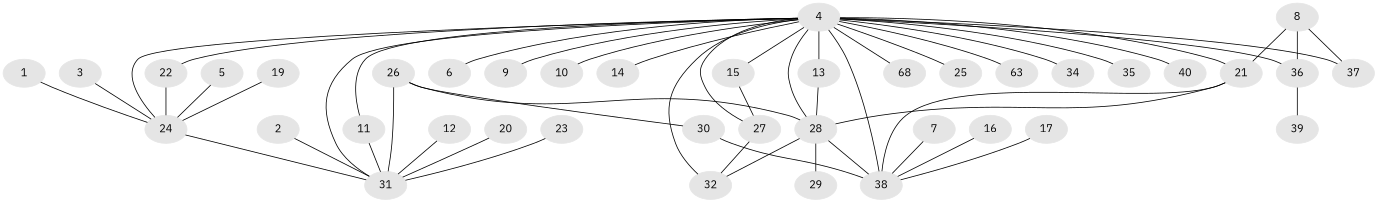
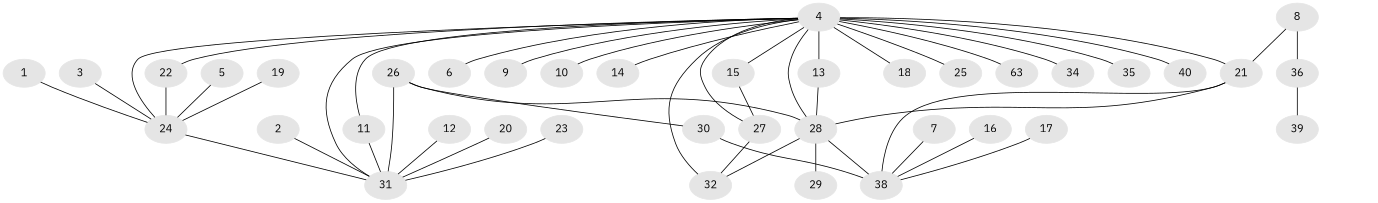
edge "4" -- "36": removed
node "68": label "68" -> "18"
node "37": removed
edge "4" -- "38": removed
